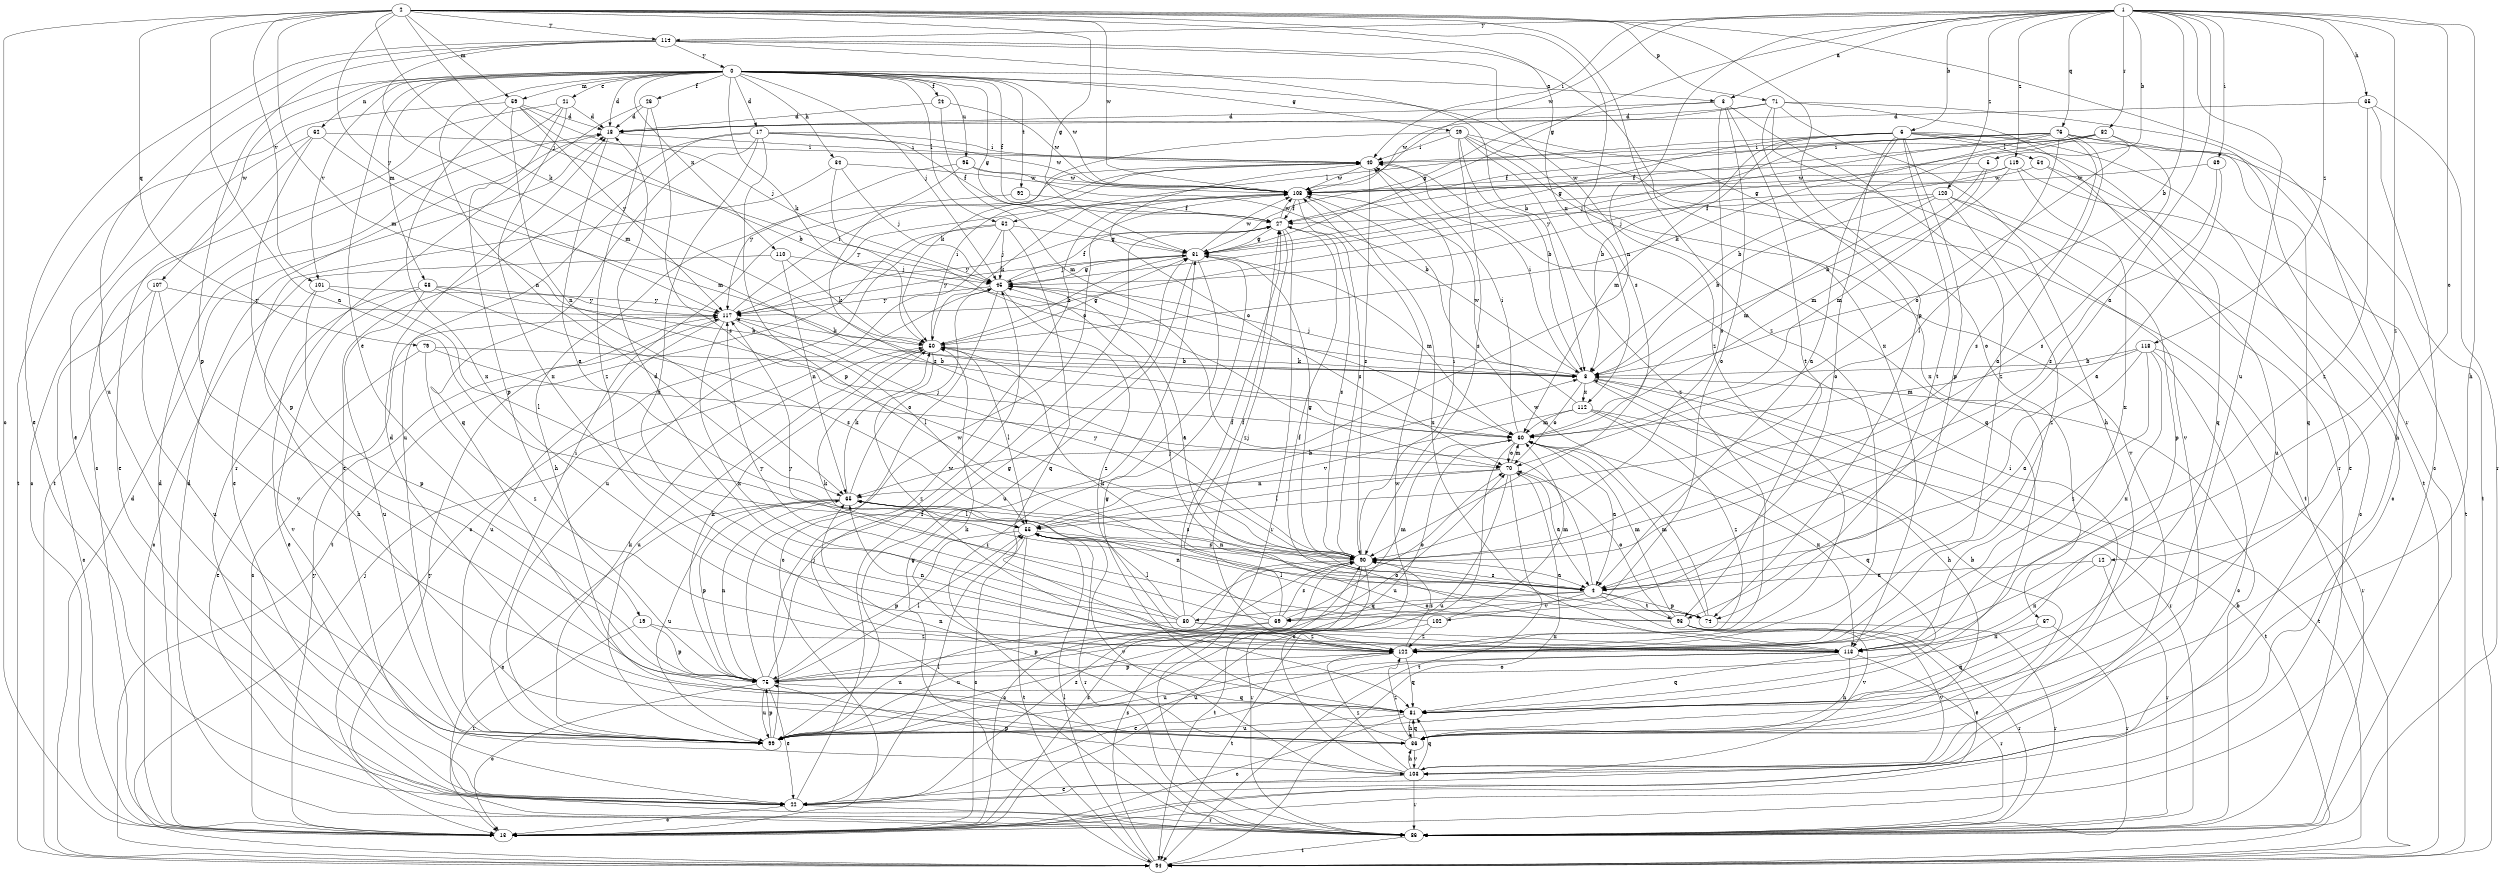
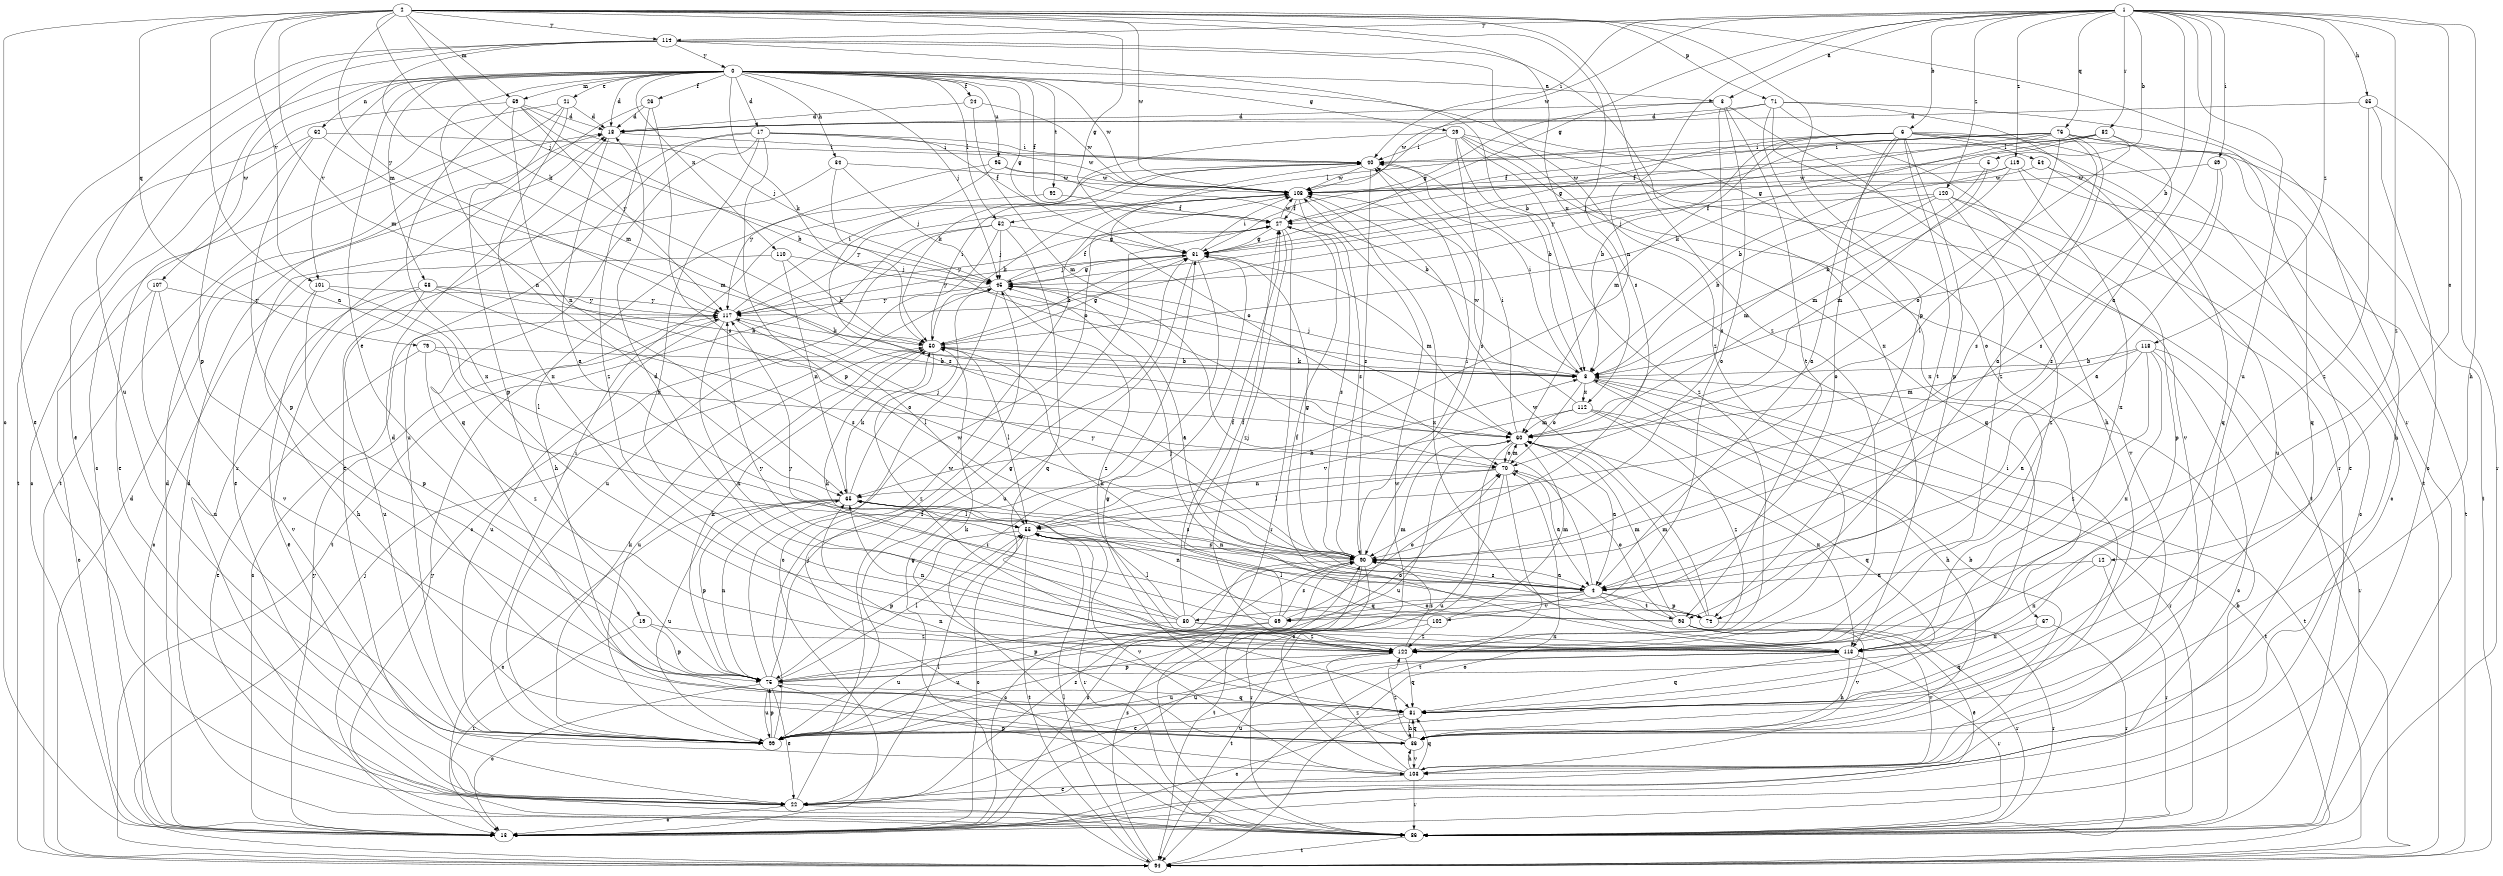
edge "31" -> "108": label "w" -> "i"
